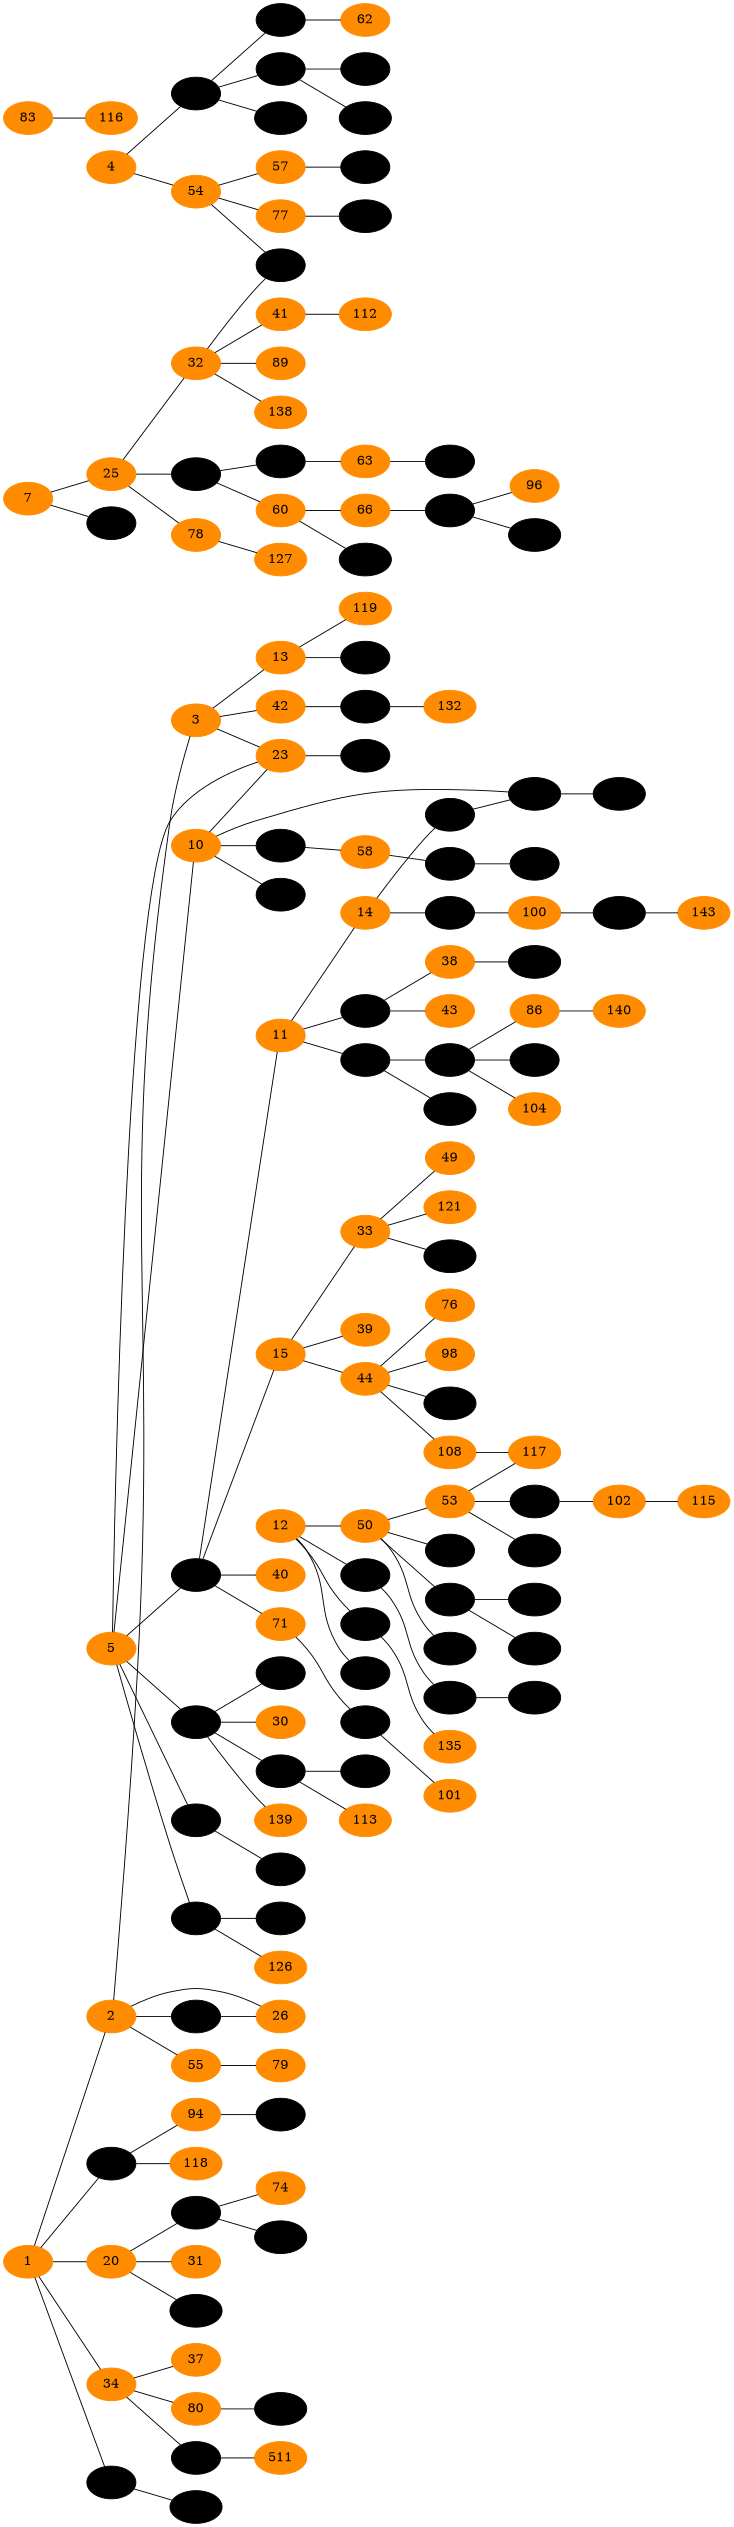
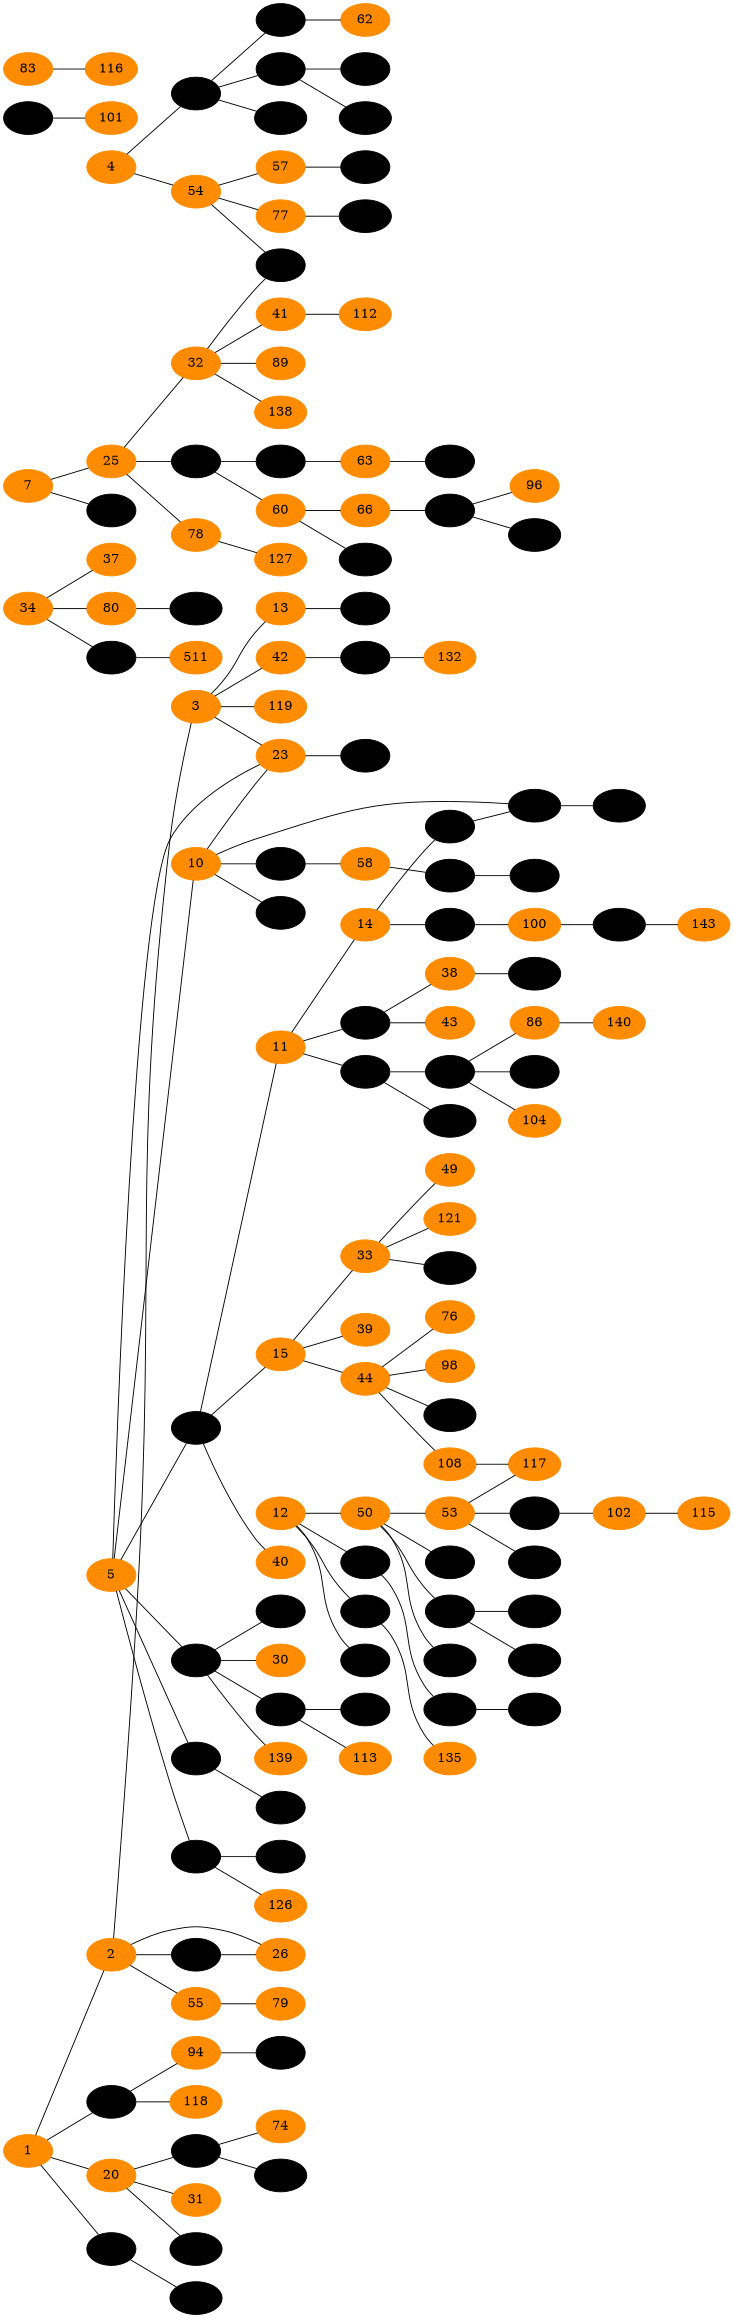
edge "119" -- "13": now "119" -- "3"
node "71": removed
edge "1" -- "34": removed
